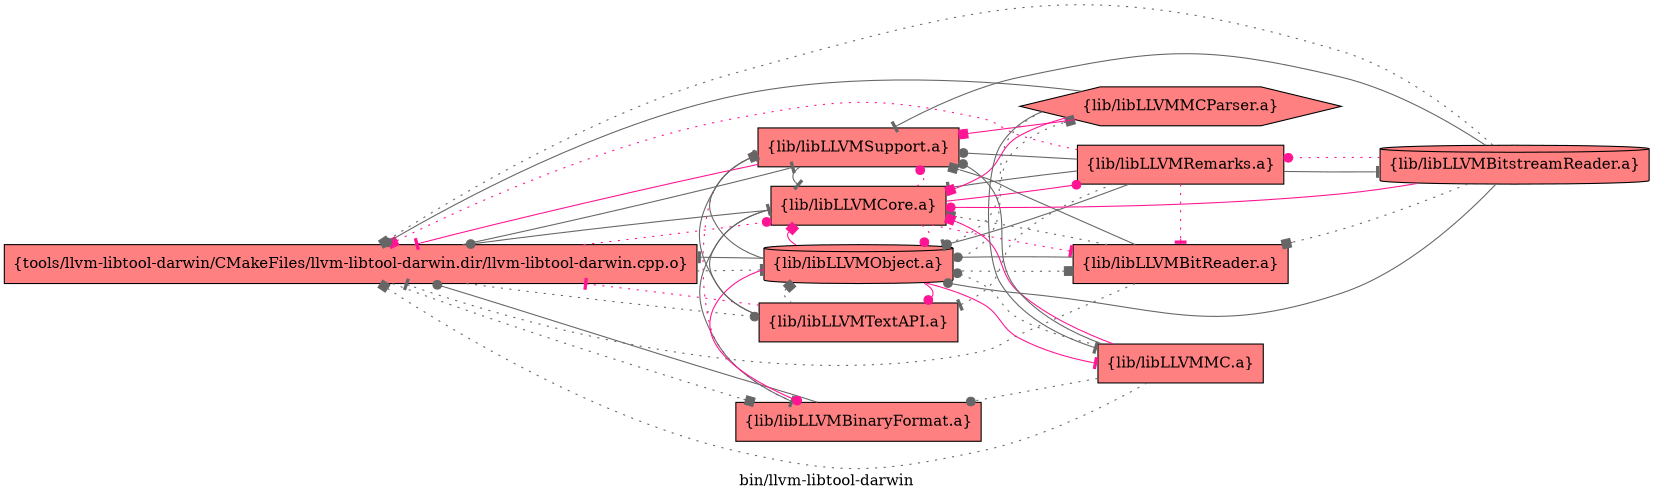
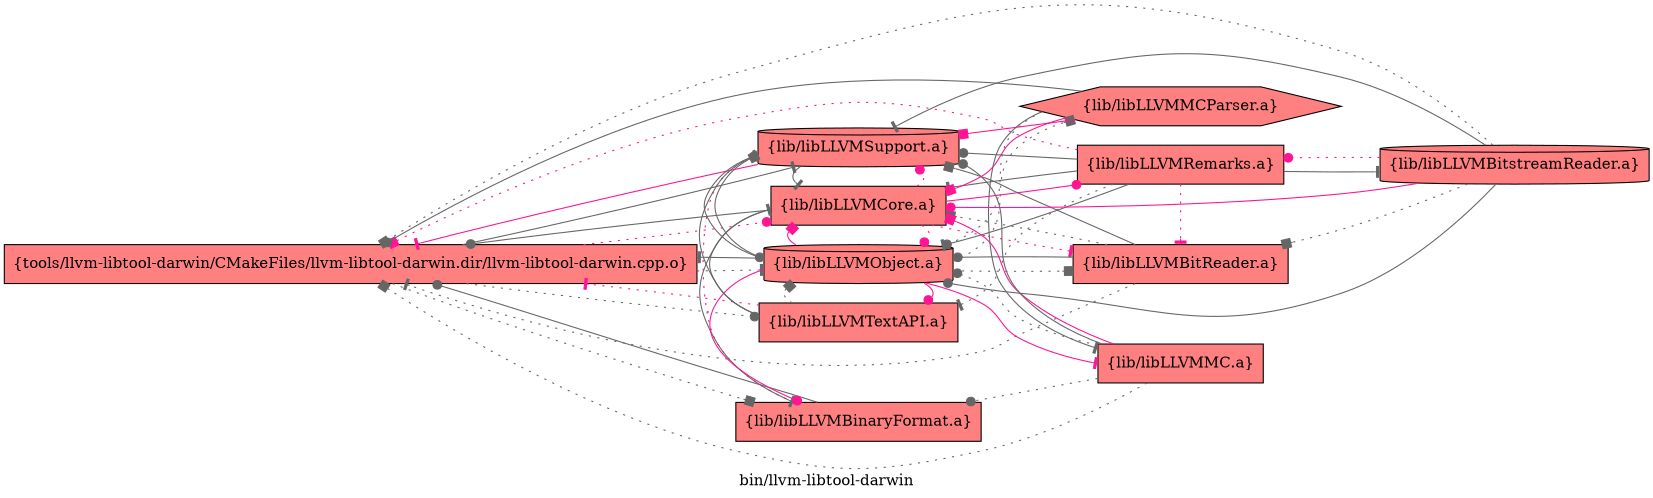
node "{lib/libLLVMSupport.a}": shape box -> cylinder
edge "{lib/libLLVMSupport.a}" -> "{lib/libLLVMObject.a}": added
